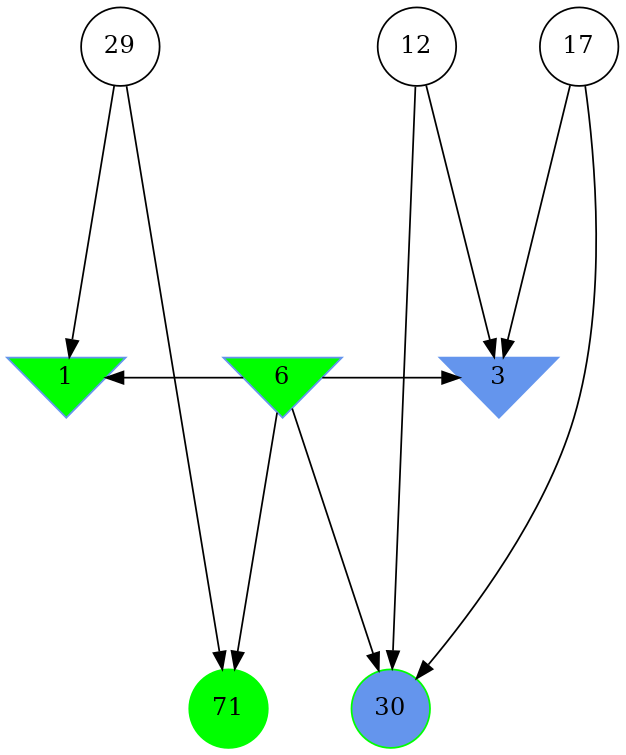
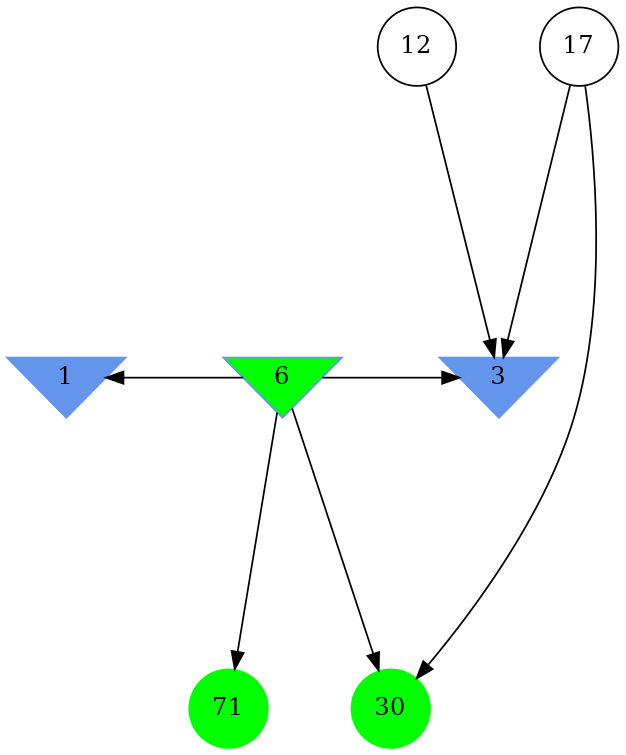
node "29": removed
edge "12" -> "30": removed
node "1": fillcolor green -> cornflowerblue
node "30": fillcolor cornflowerblue -> green
